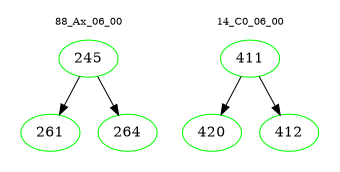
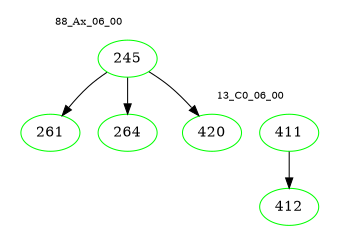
cluster "14_C0_06_00": label "14_C0_06_00" -> "13_C0_06_00"
edge "411" -> "420": now "245" -> "420"
